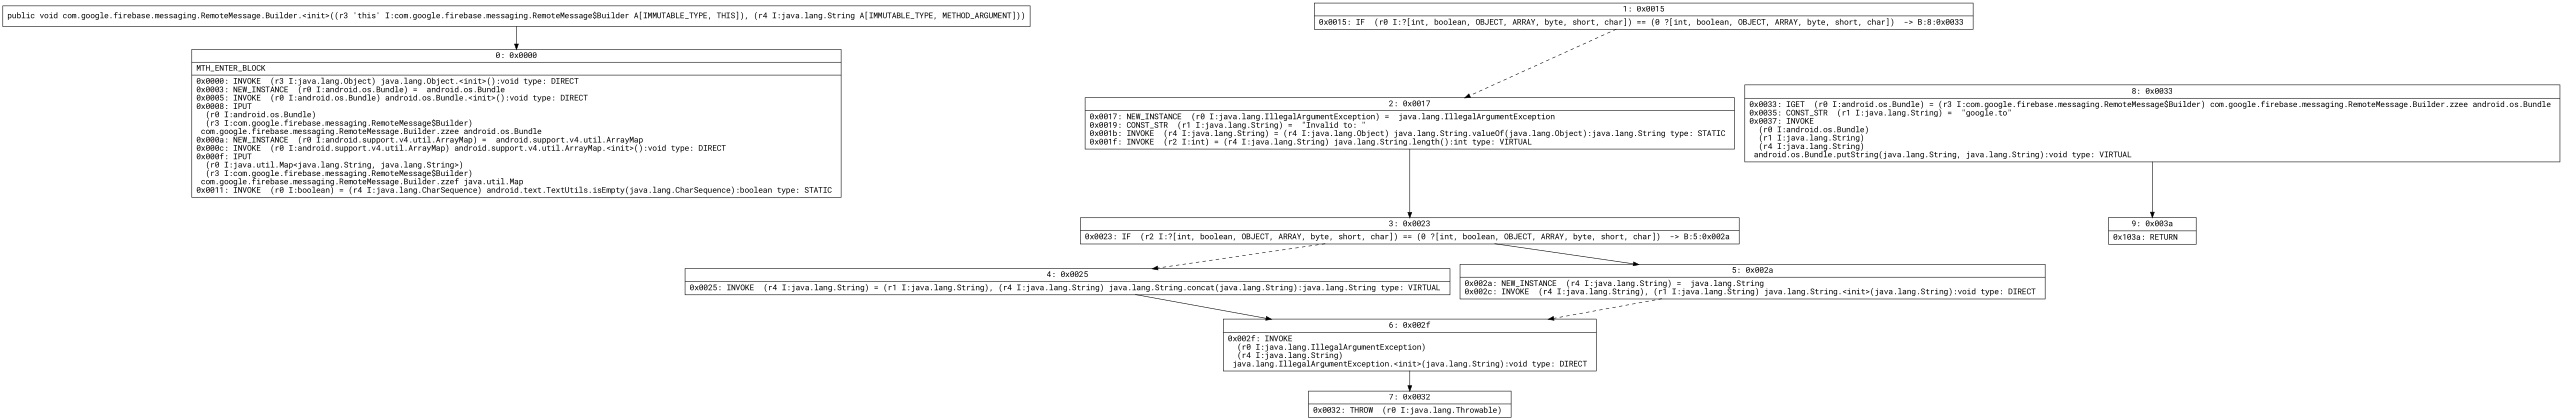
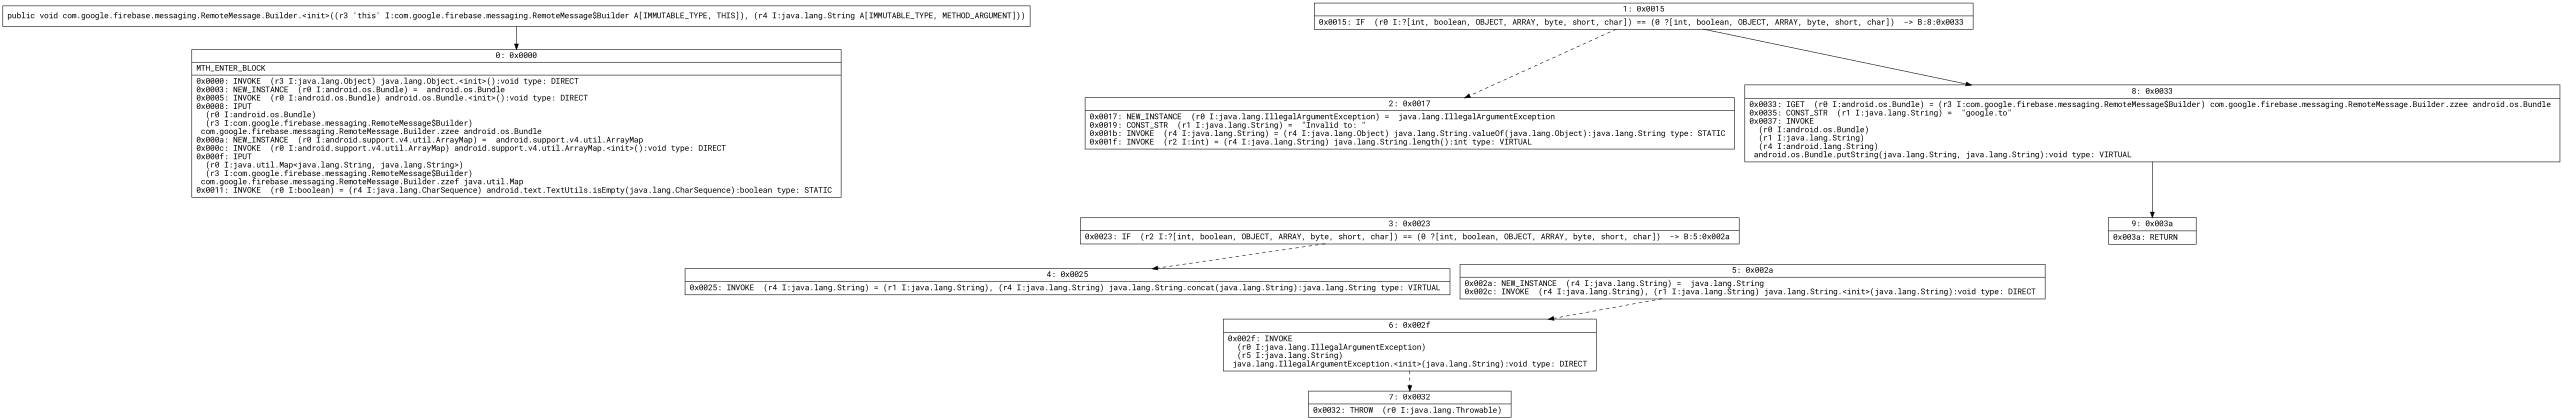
edge "1: 0x0015" -> "8: 0x0033": added
node "8: 0x0033": text "(r4 I:java.lang.String)" -> "(r4 I:android.lang.String)"
edge "2: 0x0017" -> "3: 0x0023": removed
node "9: 0x003a": text "0x103a: RETURN" -> "0x003a: RETURN"
edge "3: 0x0023" -> "5: 0x002a": removed
edge "4: 0x0025" -> "6: 0x002f": removed
node "6: 0x002f": text "(r4 I:java.lang.String)" -> "(r5 I:java.lang.String)"
edge "6: 0x002f" -> "7: 0x0032": style solid -> dashed
